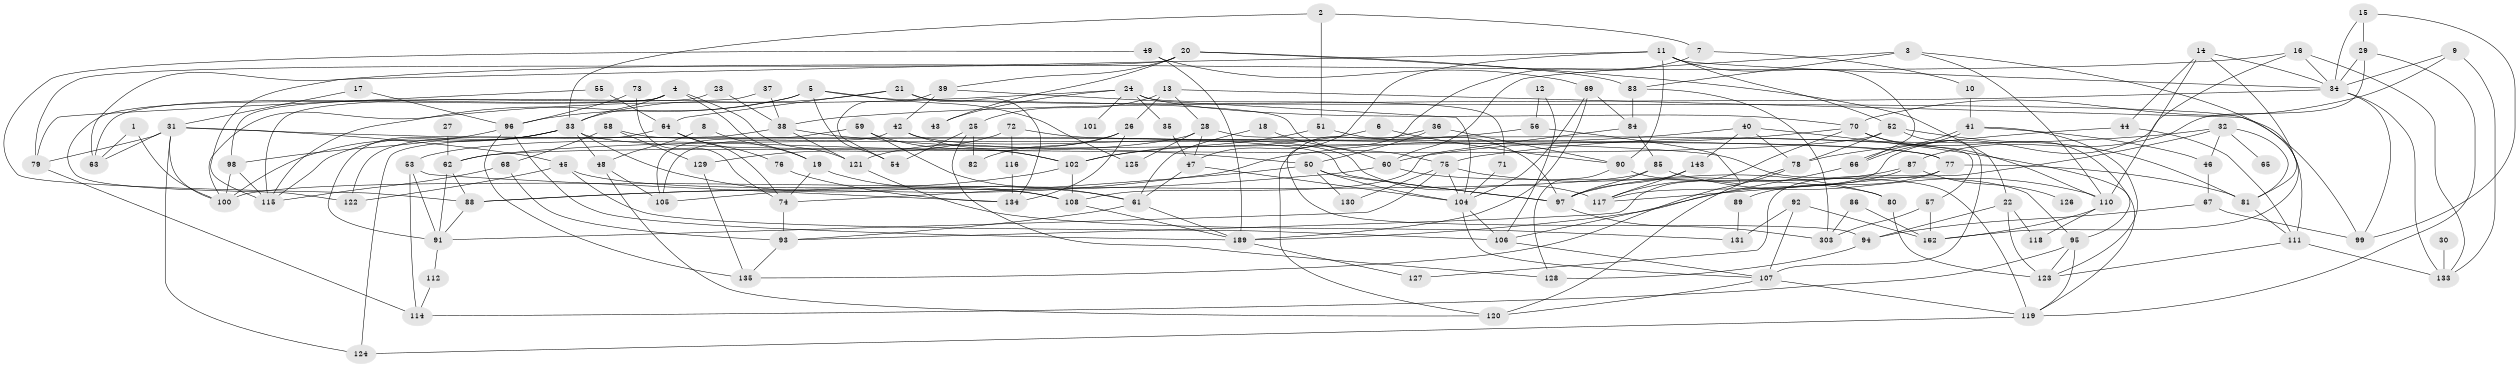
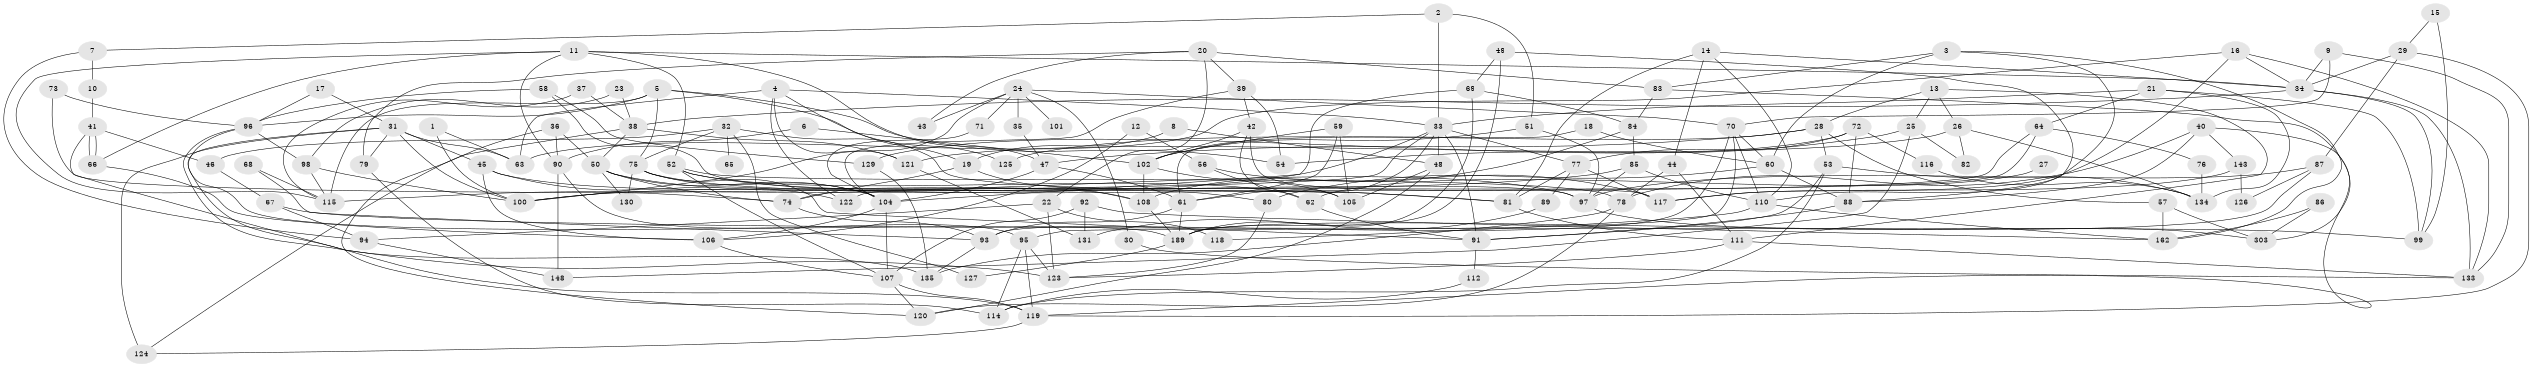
edge "15" -- "34": removed
node "55": removed
edge "24" -- "30": added
edge "58" -- "68": now "58" -- "96"
edge "62" -- "88": now "72" -- "88"
edge "143" -- "97": now "143" -- "126"
node "128": label "128" -> "148"
